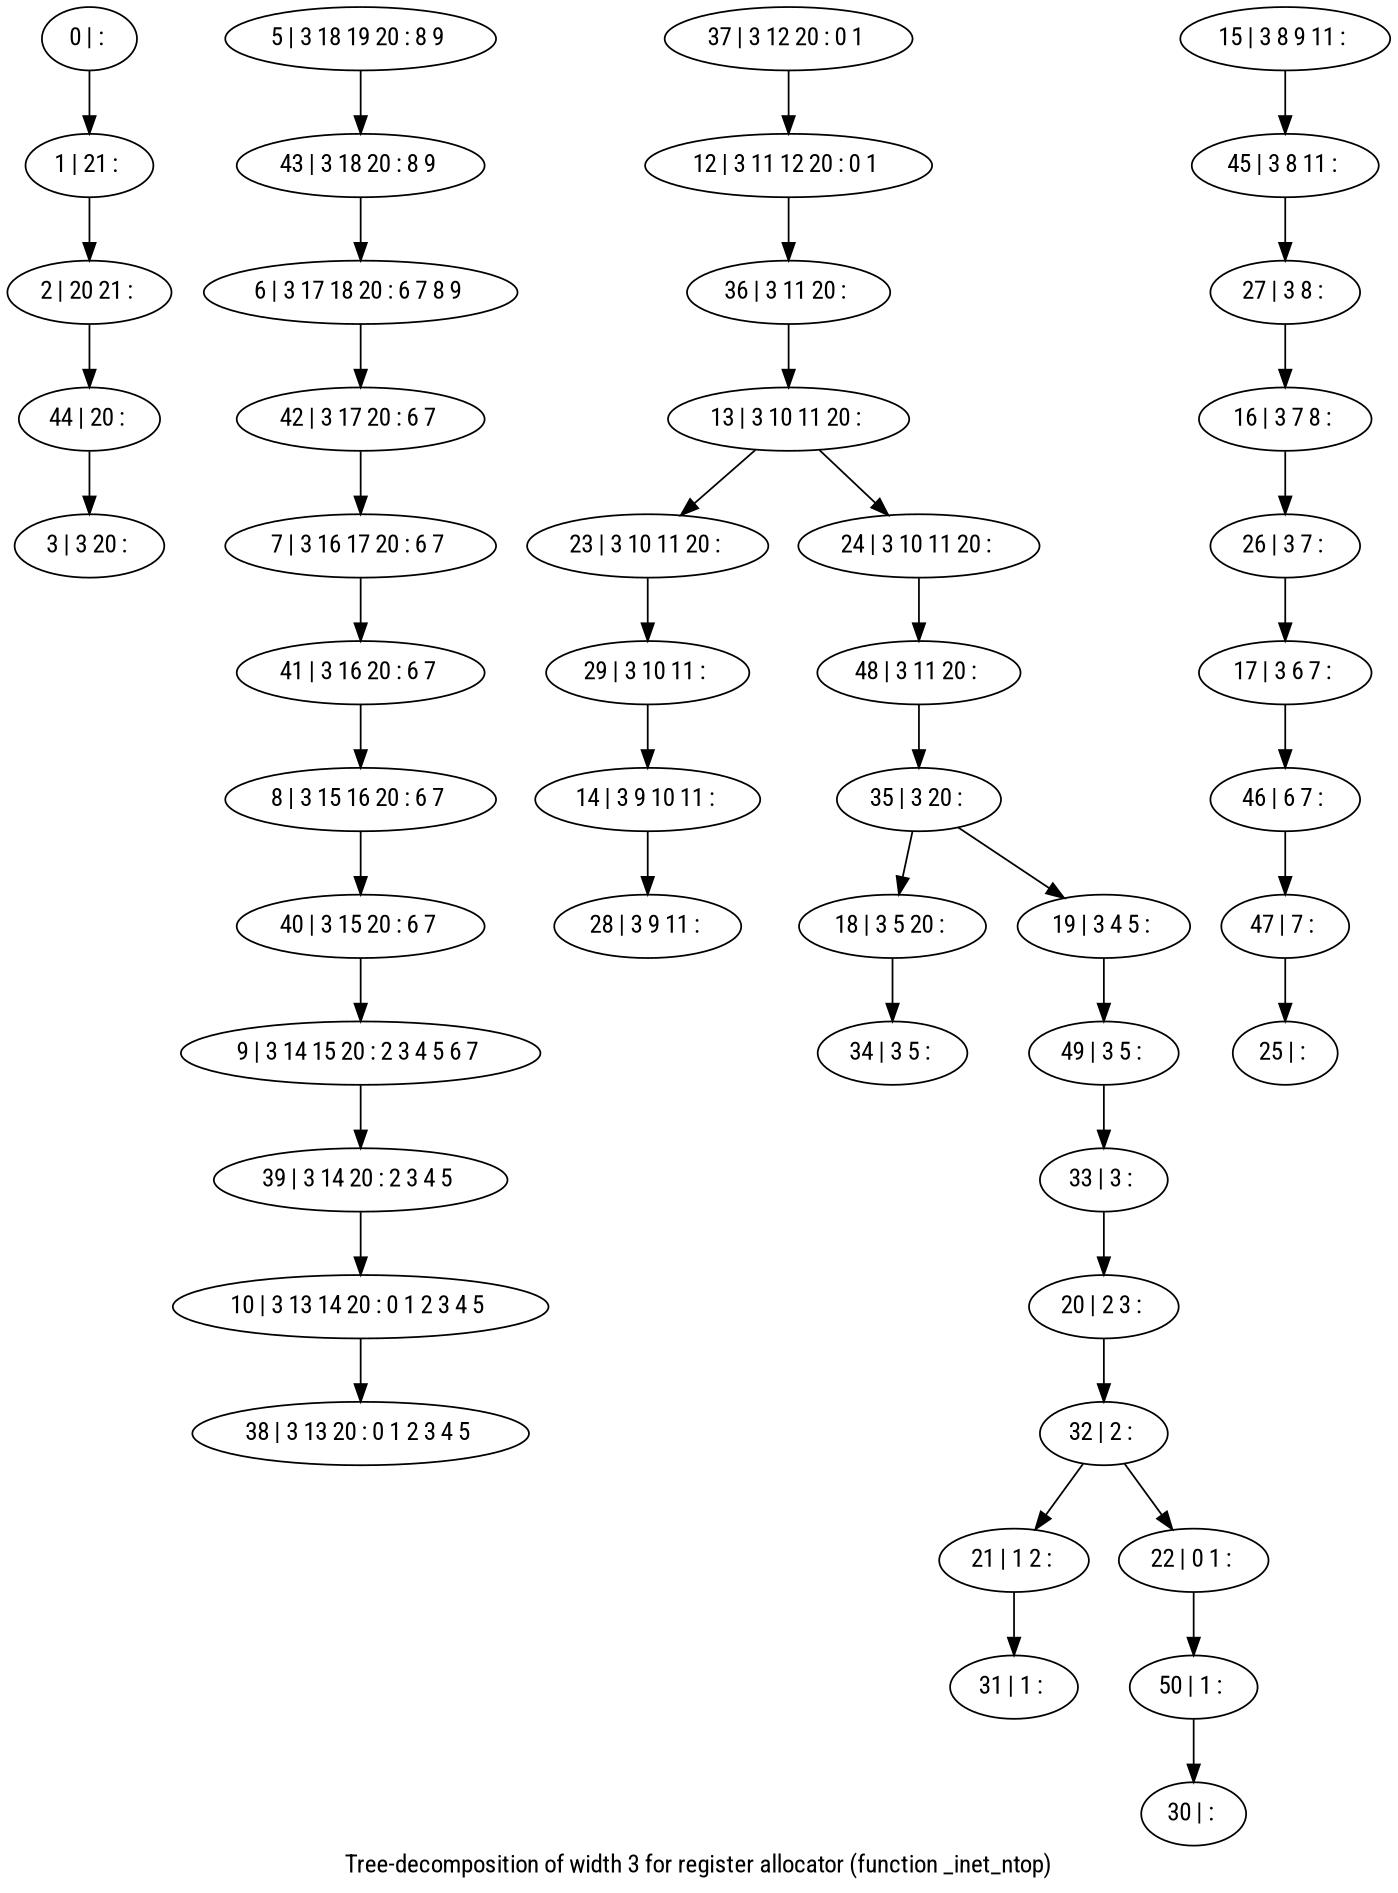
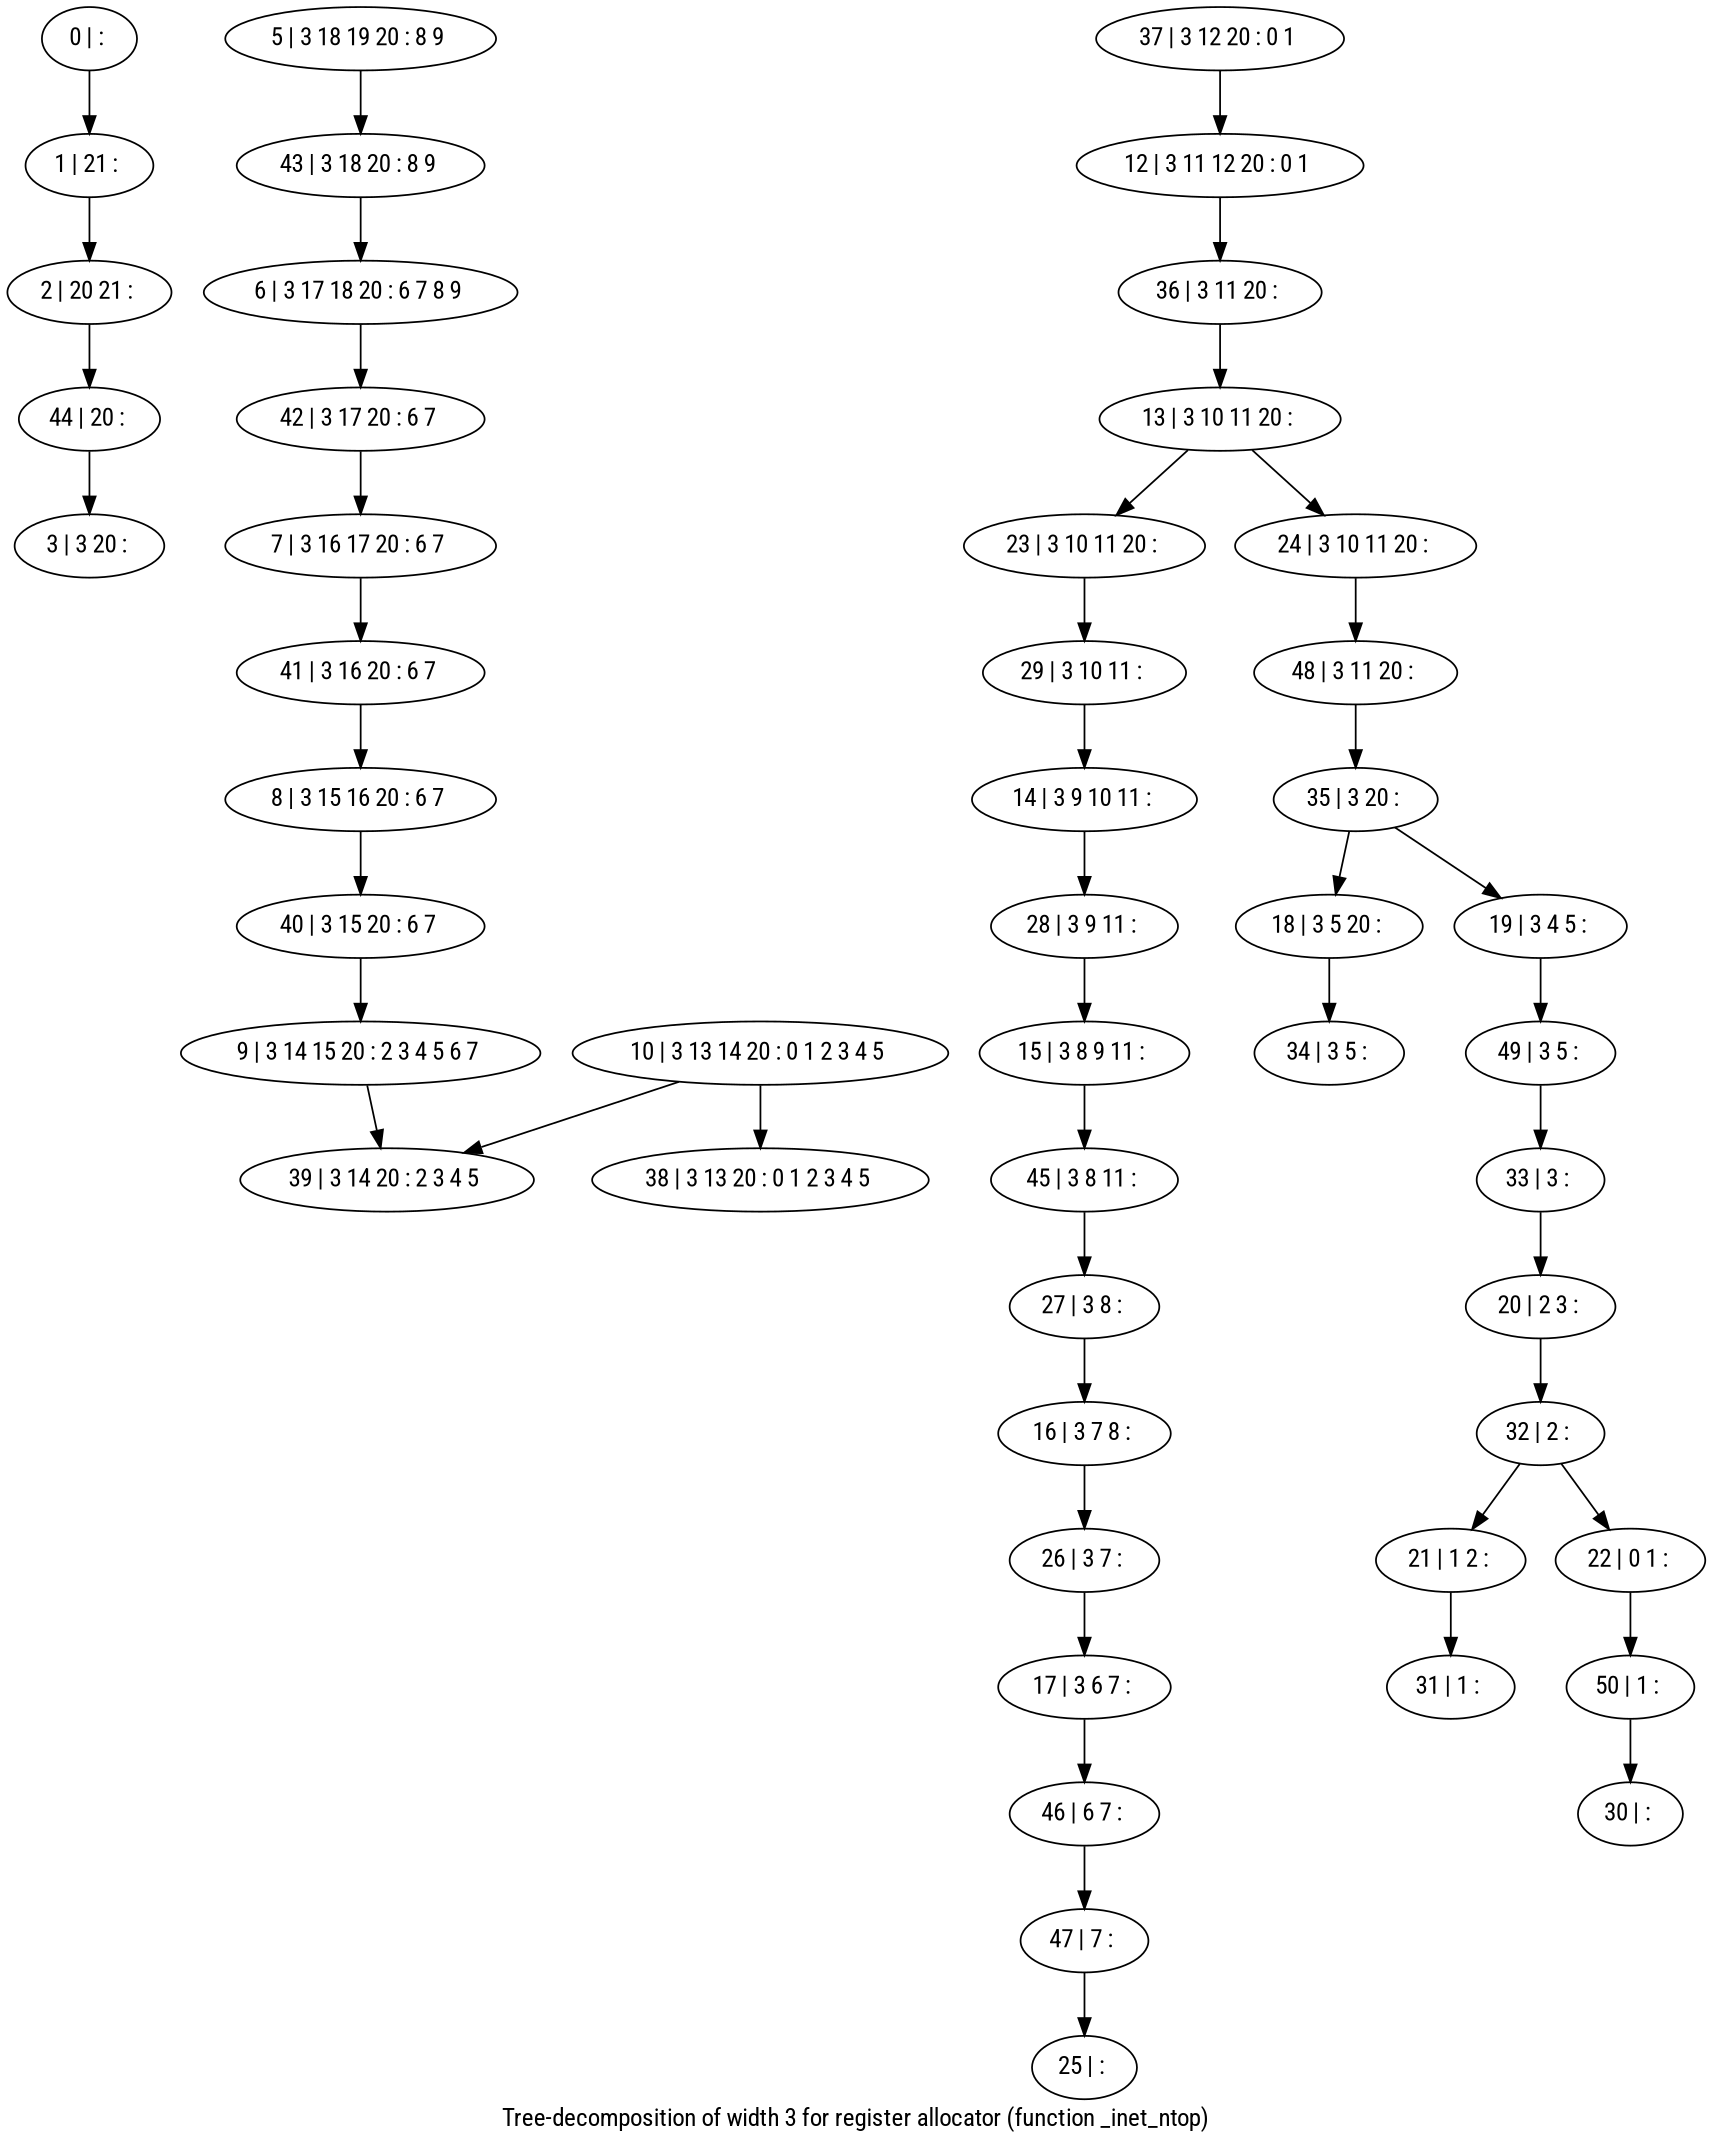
edge "28 | 3 9 11 :" -> "15 | 3 8 9 11 :": added
edge "39 | 3 14 20 : 2 3 4 5" -> "10 | 3 13 14 20 : 0 1 2 3 4 5": reversed
